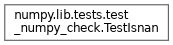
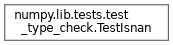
node "numpy.lib.tests.test _numpy_check.TestIsnan": label "numpy.lib.tests.test _numpy_check.TestIsnan" -> "numpy.lib.tests.test _type_check.TestIsnan"
